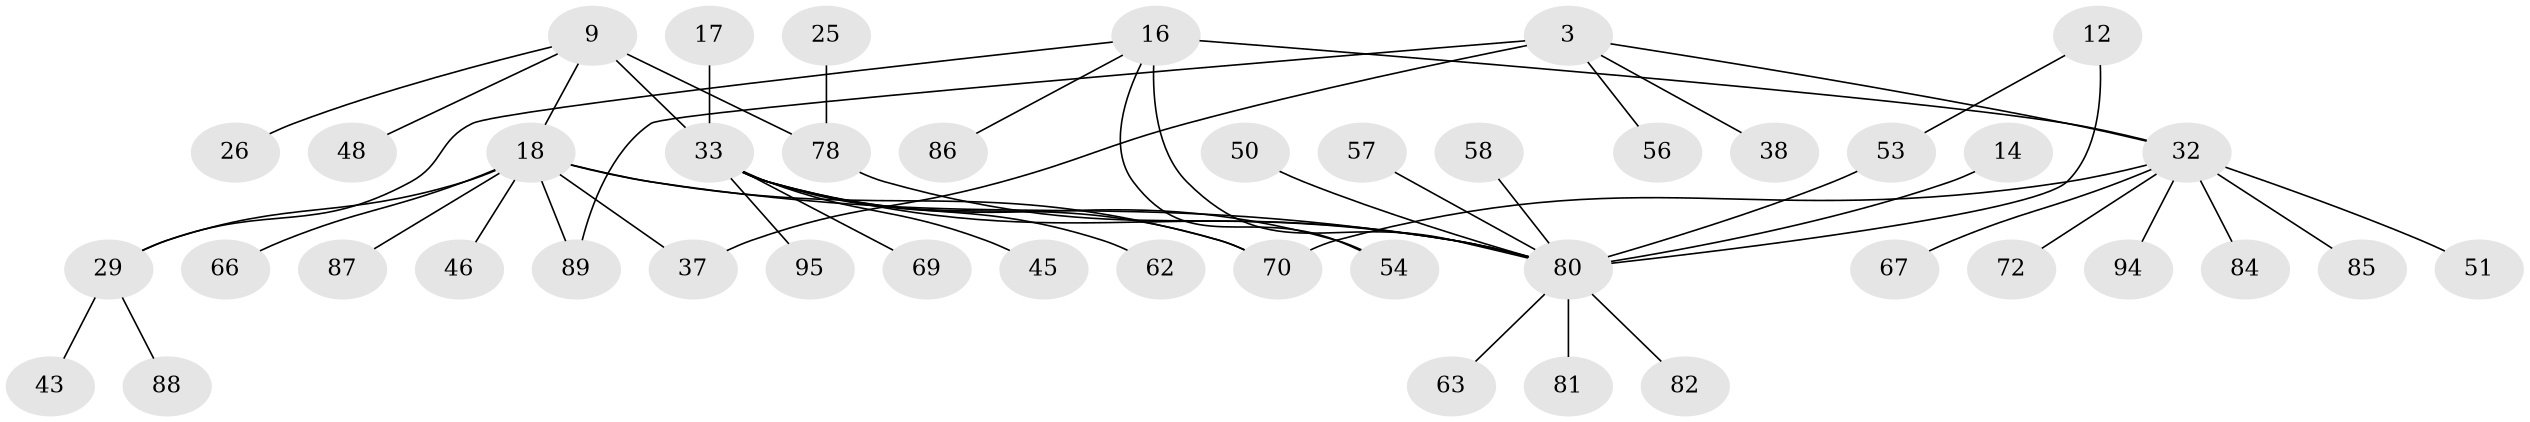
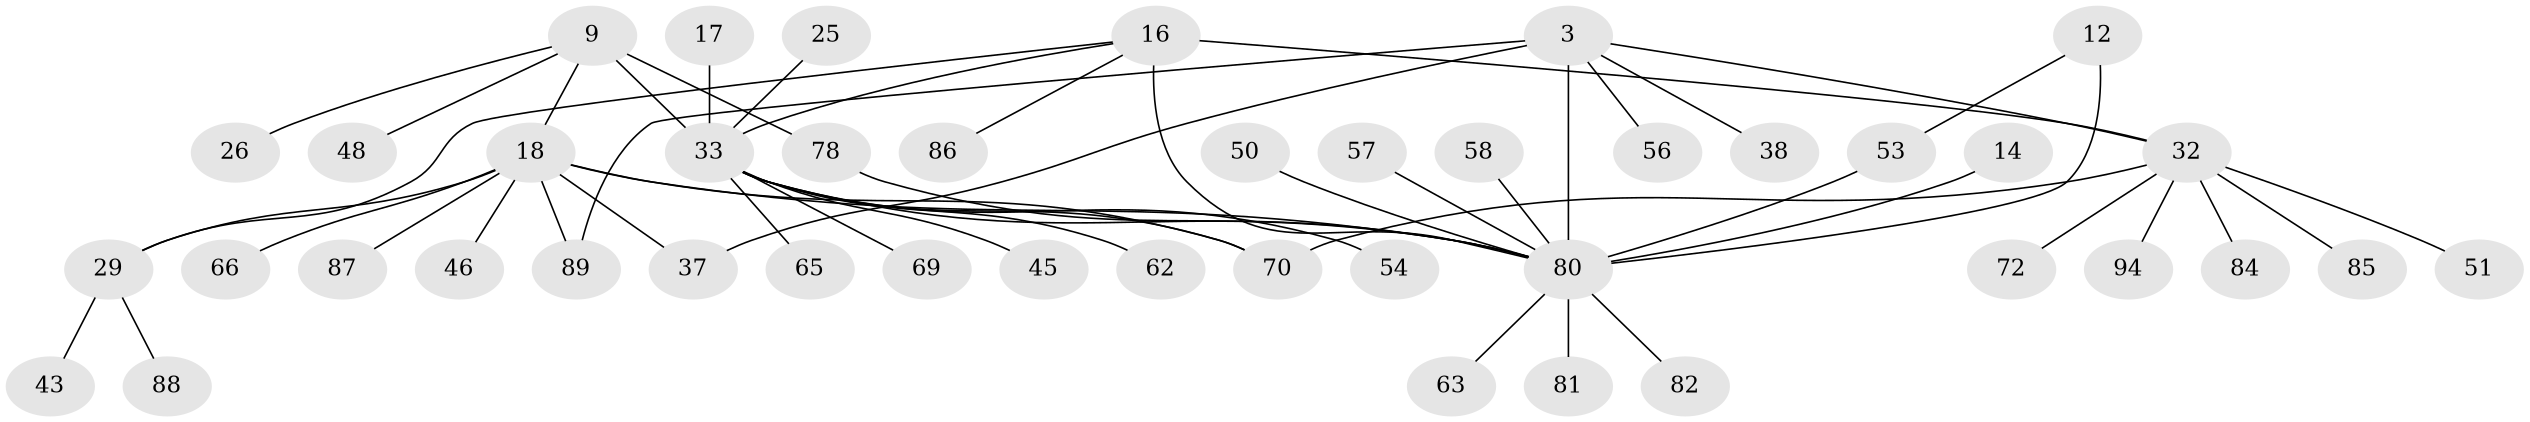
edge "25" -- "78": now "25" -- "33"
edge "3" -- "80": added
edge "16" -- "54": now "16" -- "33"
node "95": label "95" -> "65"
node "67": removed
